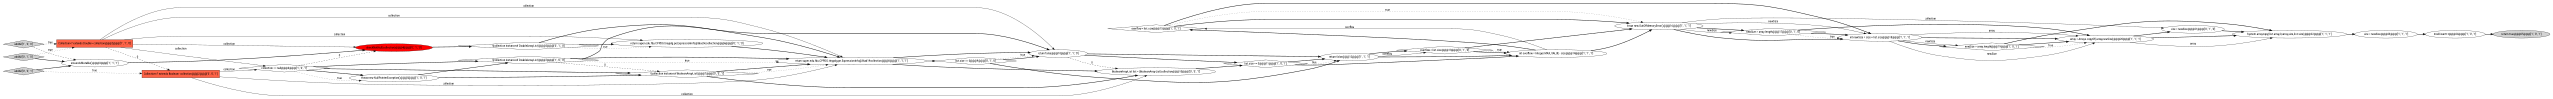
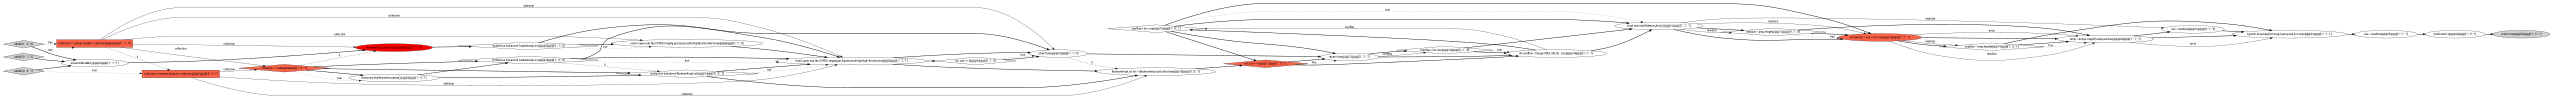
edge "throw new OutOfMemoryError()@@@16@@@['1', '1', '1']" -> "size = newSize@@@21@@@['0', '1', '0']": label "collection" -> "newSize"
node "int newSize = size + list.size@@@18@@@['1', '1', '1']": fillcolor white -> tomato
edge "addAll['1', '0', '0']" -> "ensureIsMutable()@@@3@@@['1', '1', '1']": style dashed -> bold
edge "return false@@@10@@@['1', '1', '0']" -> "list.size == 0@@@11@@@['1', '0', '1']": now "overflow < list.size@@@15@@@['1', '0', '1']" -> "list.size == 0@@@11@@@['1', '0', '1']"
node "list.size == 0@@@11@@@['1', '0', '1']": fillcolor white -> tomato
node "collection == null@@@4@@@['1', '0', '1']": fillcolor white -> tomato
edge "list.size == 0@@@9@@@['0', '1', '0']" -> "return false@@@12@@@['1', '1', '1']": now "overflow < list.size@@@15@@@['1', '0', '1']" -> "return false@@@12@@@['1', '1', '1']"
